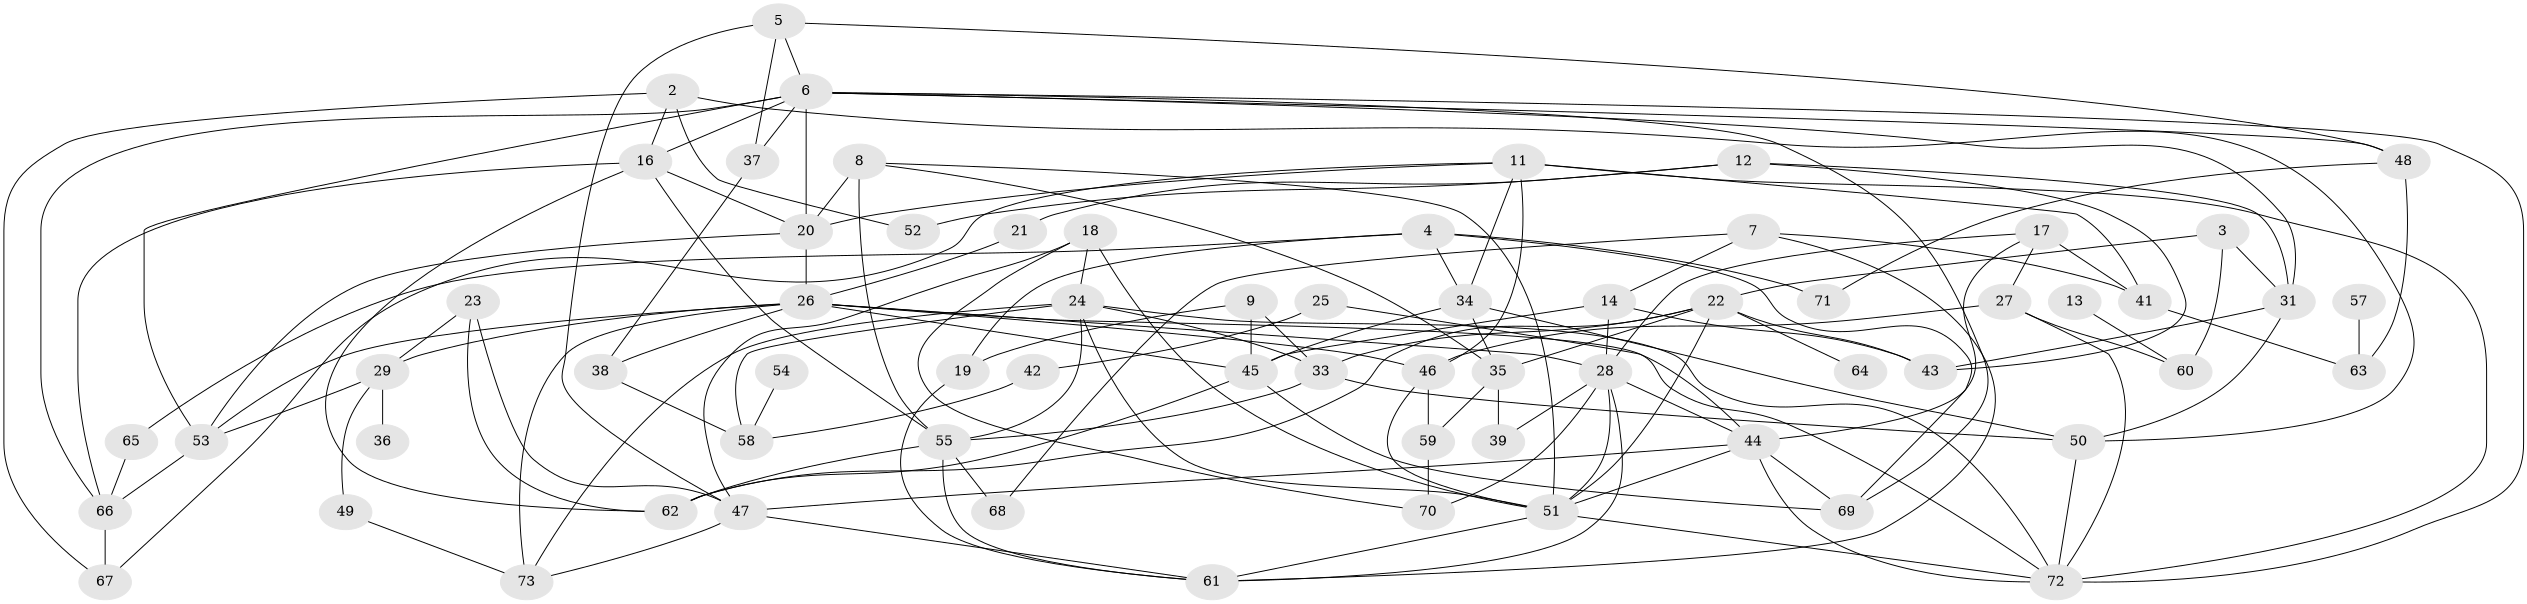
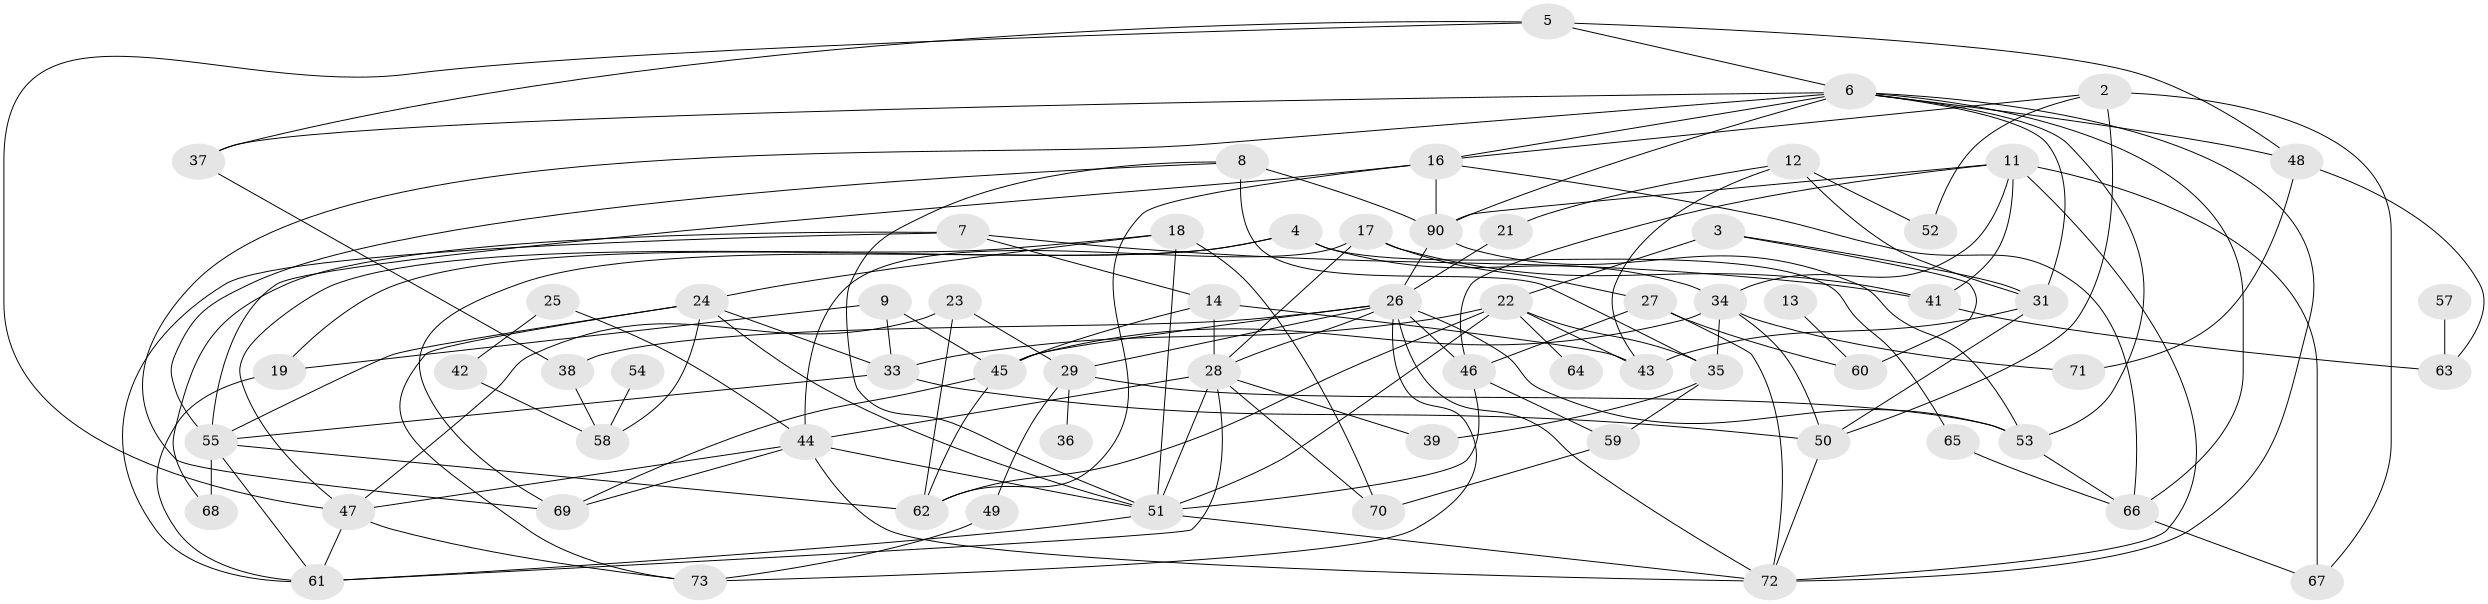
node "20": label "20" -> "90"
edge "4" -- "71": now "34" -- "71"
edge "24" -- "72": removed
